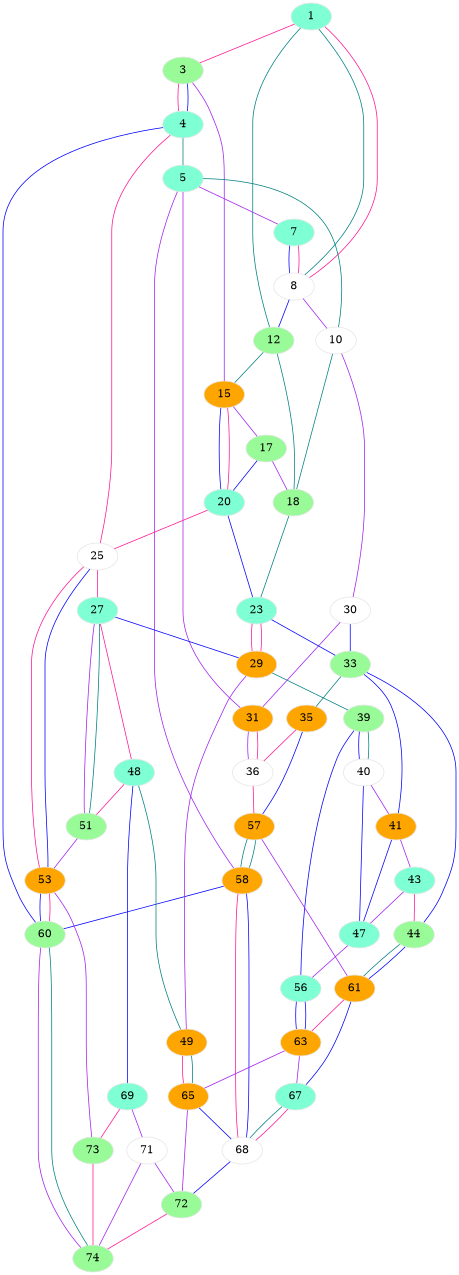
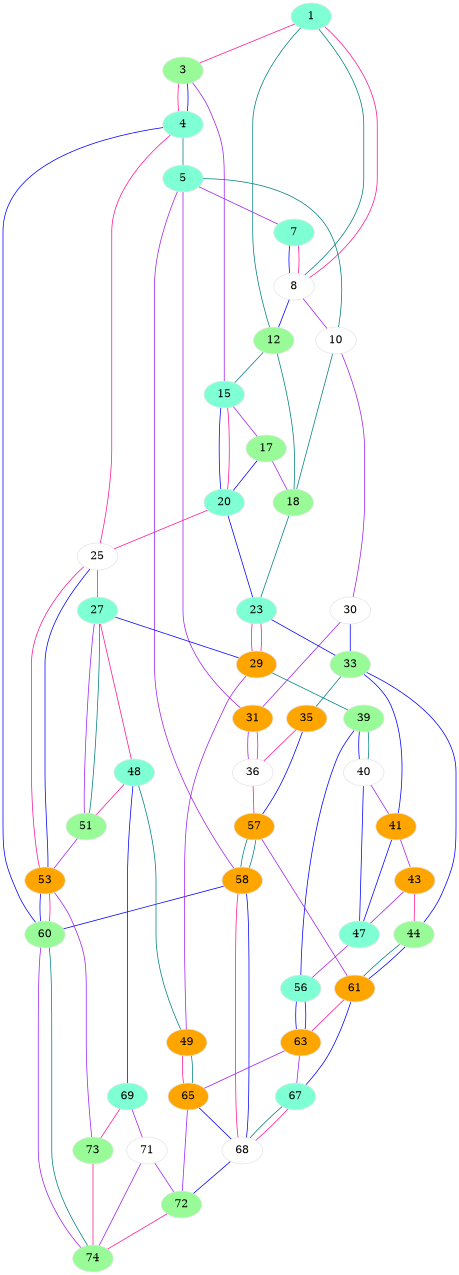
node "15": fillcolor orange -> aquamarine
node "43": fillcolor aquamarine -> orange
